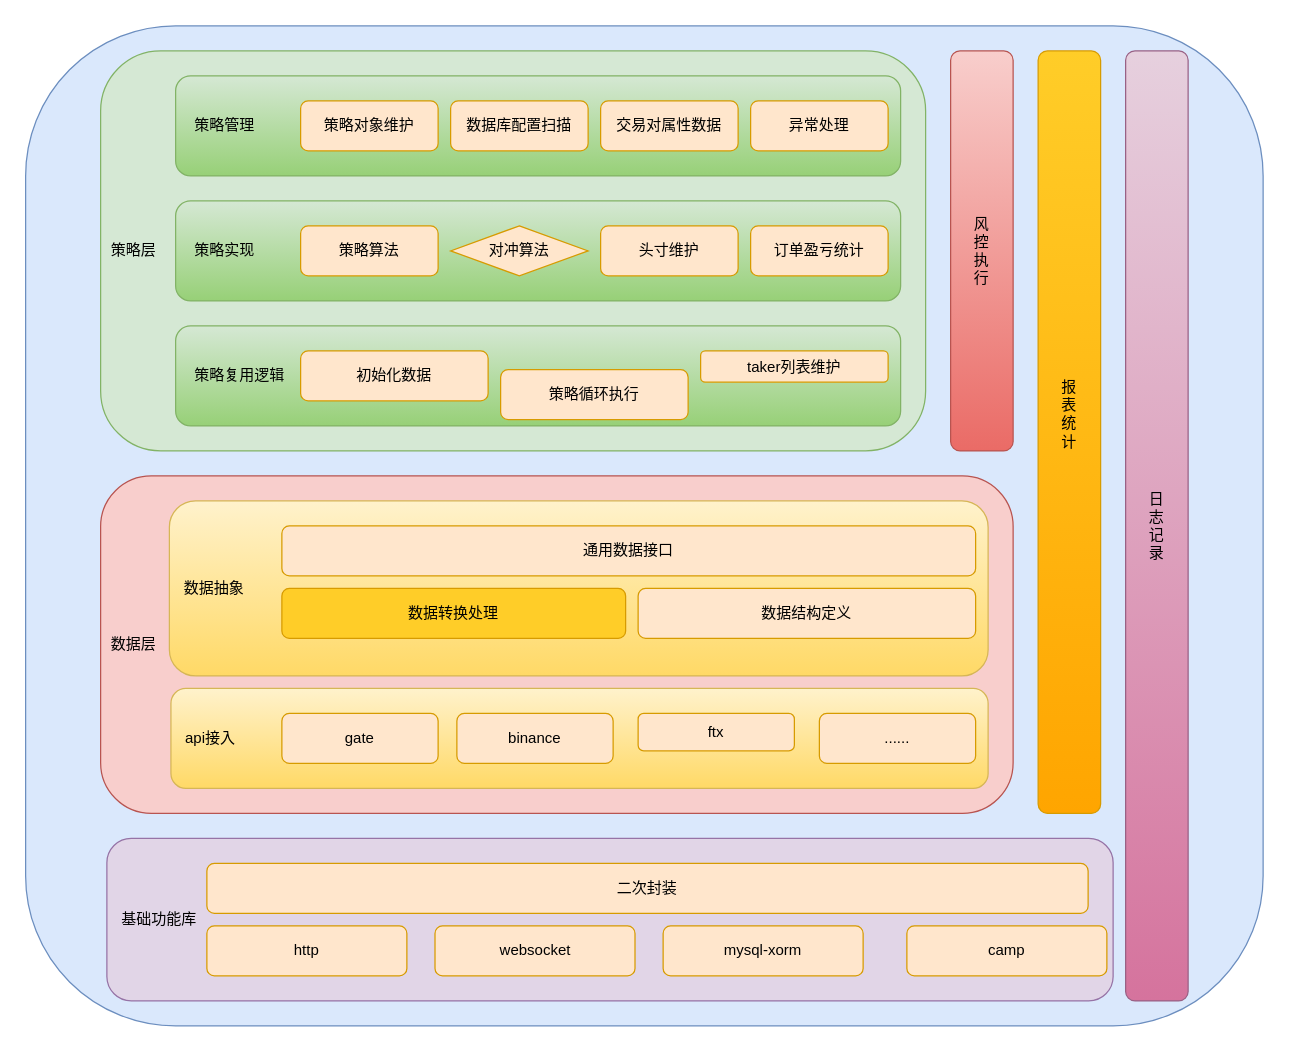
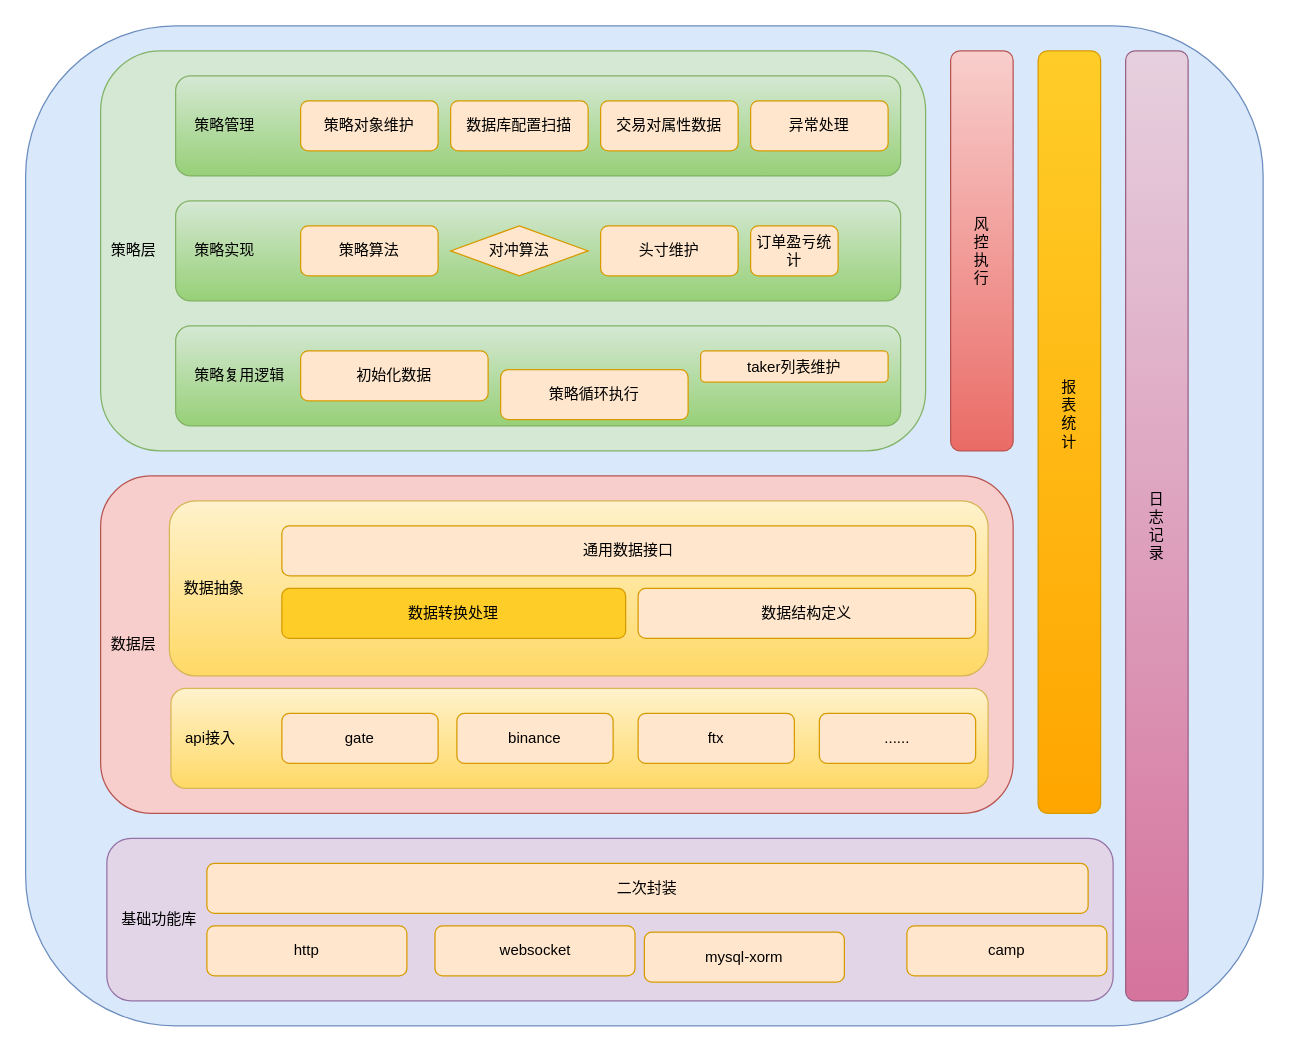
node "订单盈亏统计": size 138x50 -> 88x50
node "ftx": size 156x38 -> 156x50
node "mysql-xorm": moved (763, 951) -> (744, 957)
